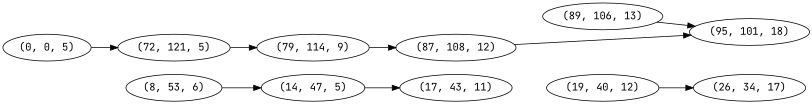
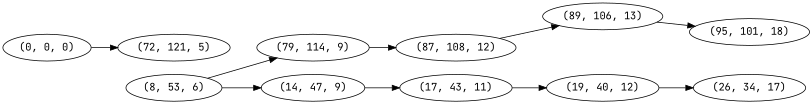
edge "(87, 108, 12)" -> "(95, 101, 18)": now "(87, 108, 12)" -> "(89, 106, 13)"
node "(0, 0, 5)": label "(0, 0, 5)" -> "(0, 0, 0)"
edge "(72, 121, 5)" -> "(79, 114, 9)": now "(8, 53, 6)" -> "(79, 114, 9)"
node "(14, 47, 5)": label "(14, 47, 5)" -> "(14, 47, 9)"
edge "(17, 43, 11)" -> "(19, 40, 12)": added
